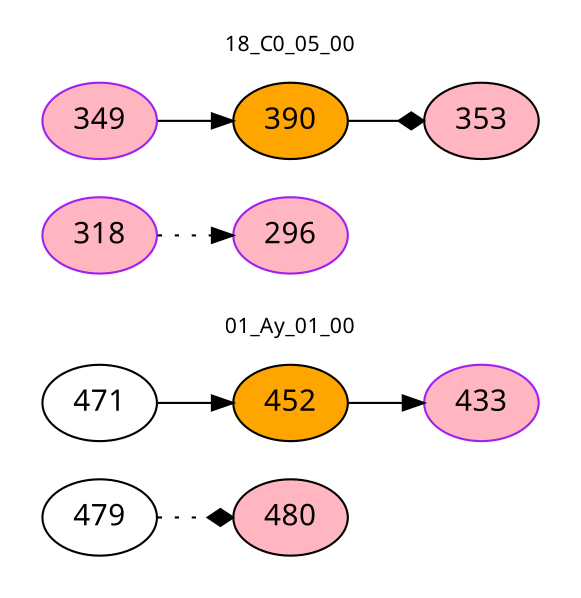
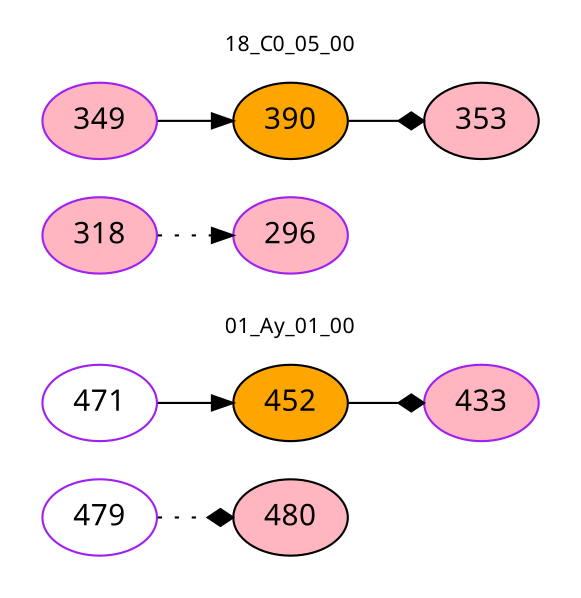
node "471": color black -> purple
edge "452" -> "433": arrowhead normal -> diamond
node "479": color black -> purple
